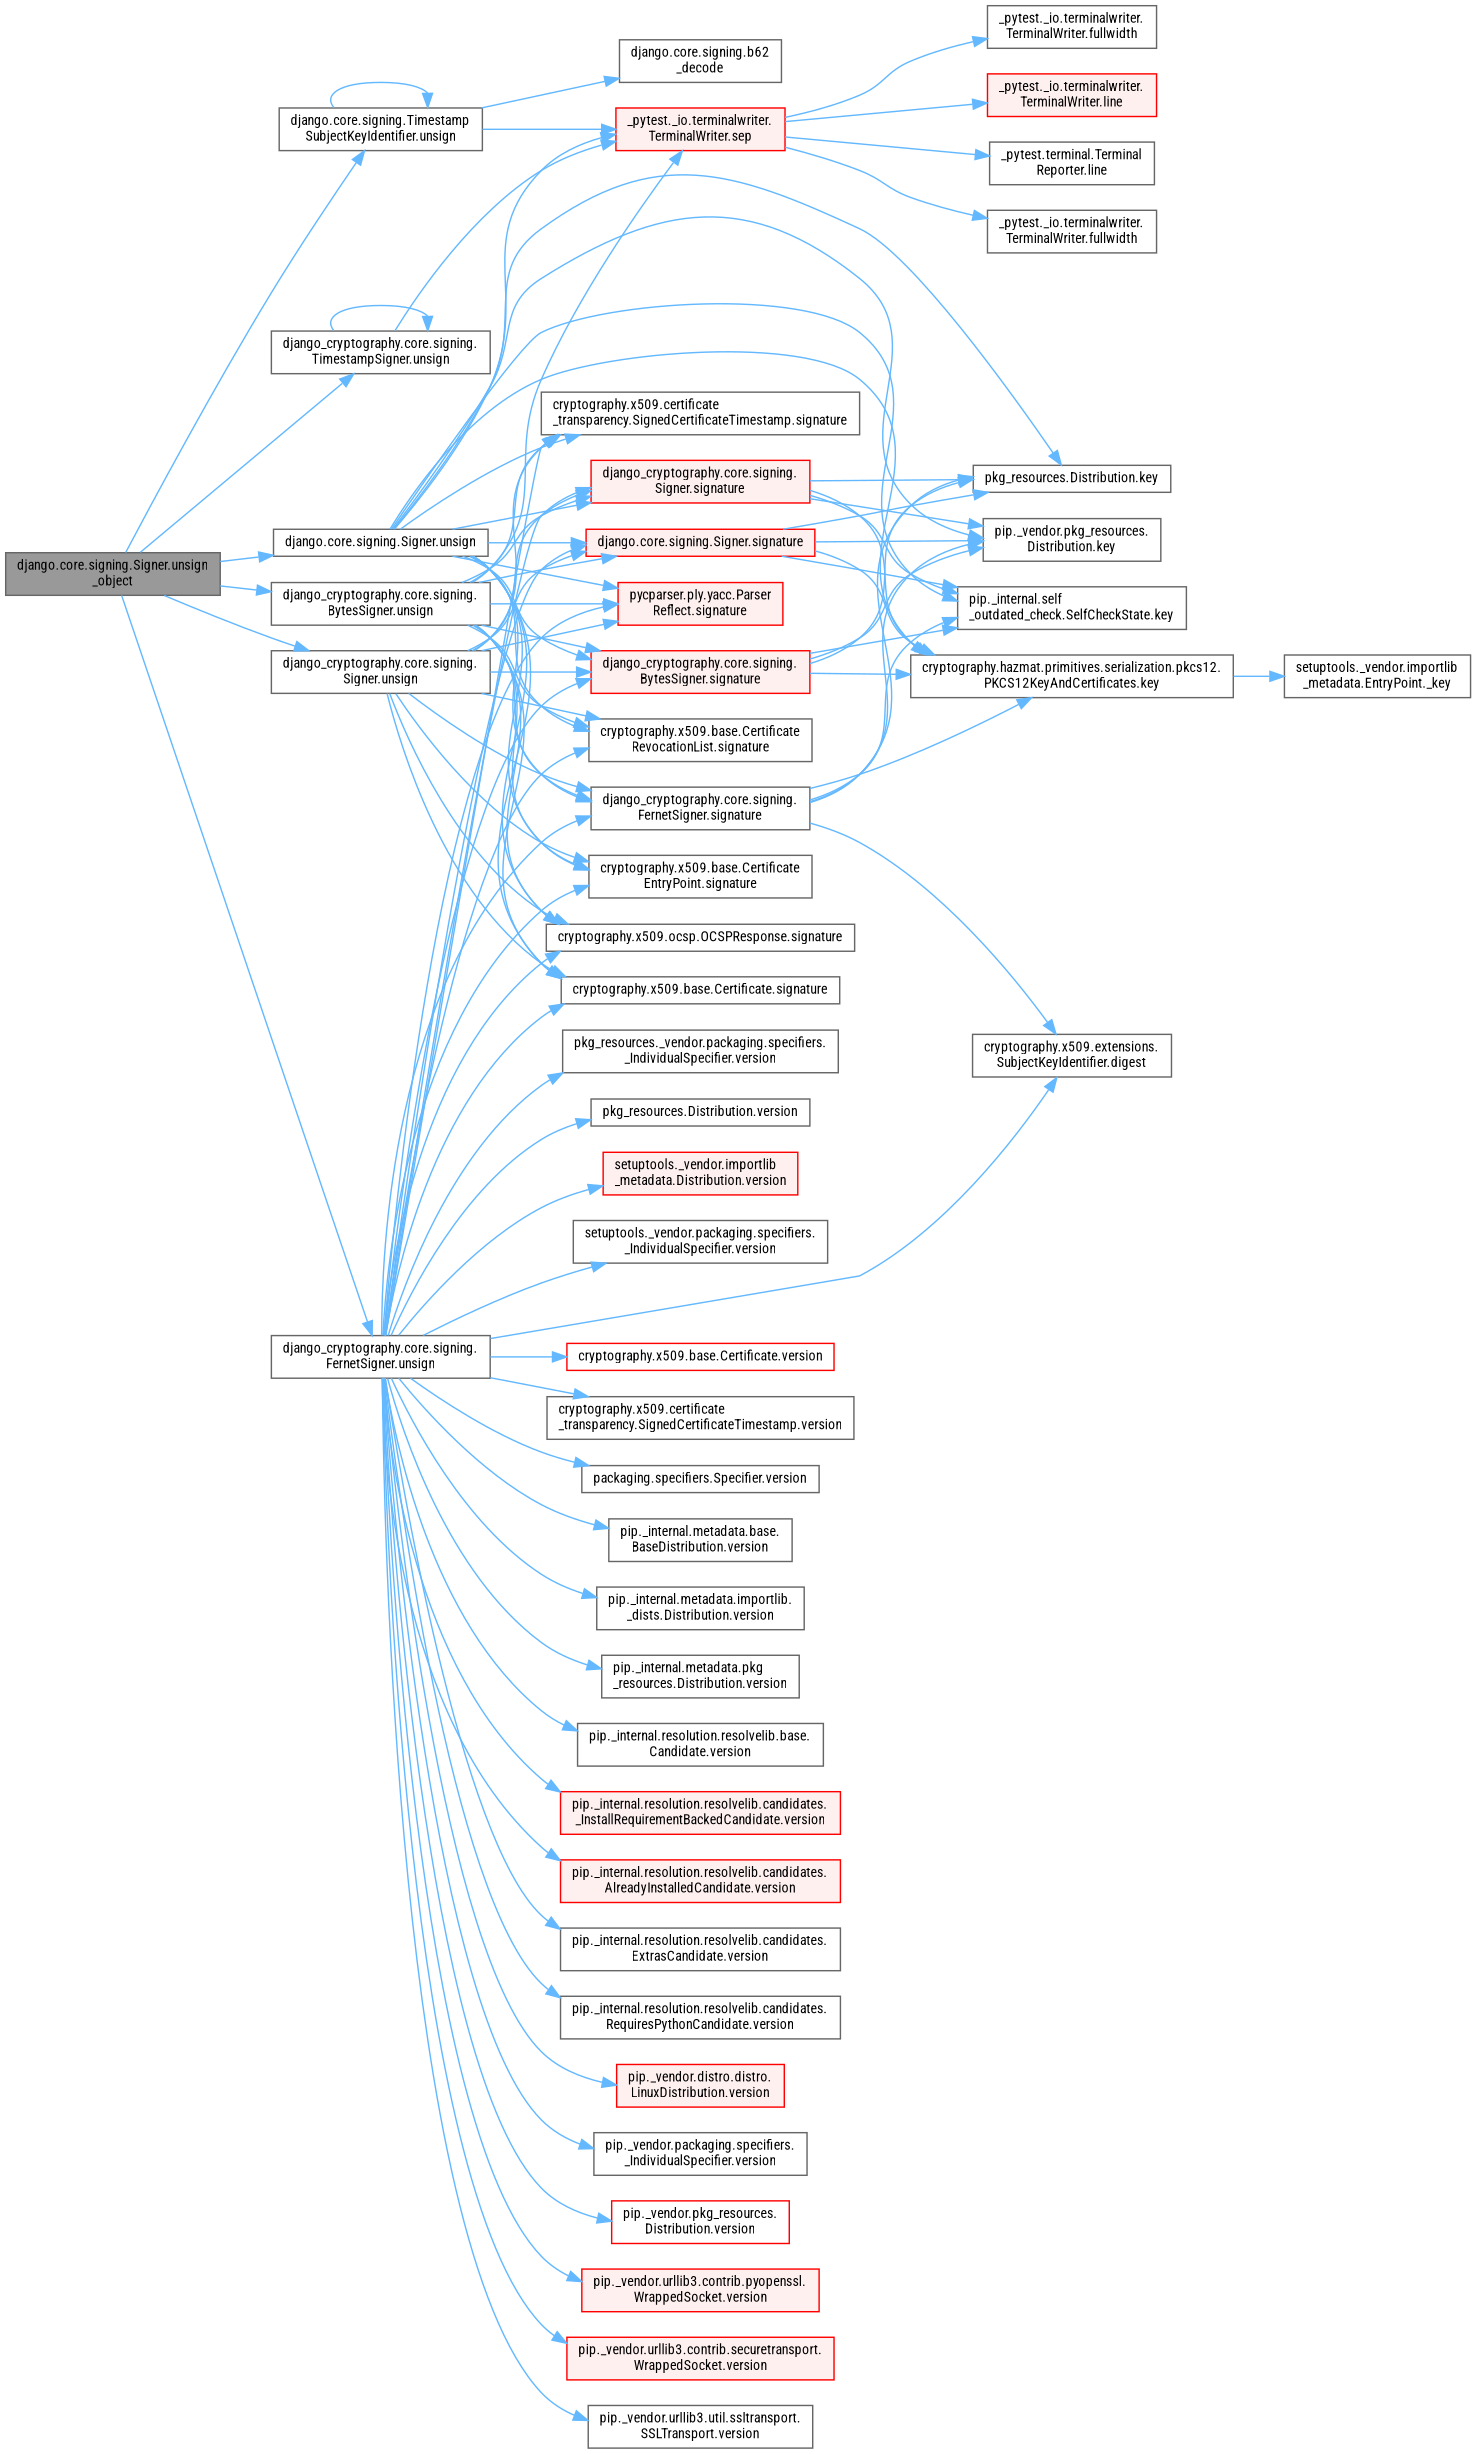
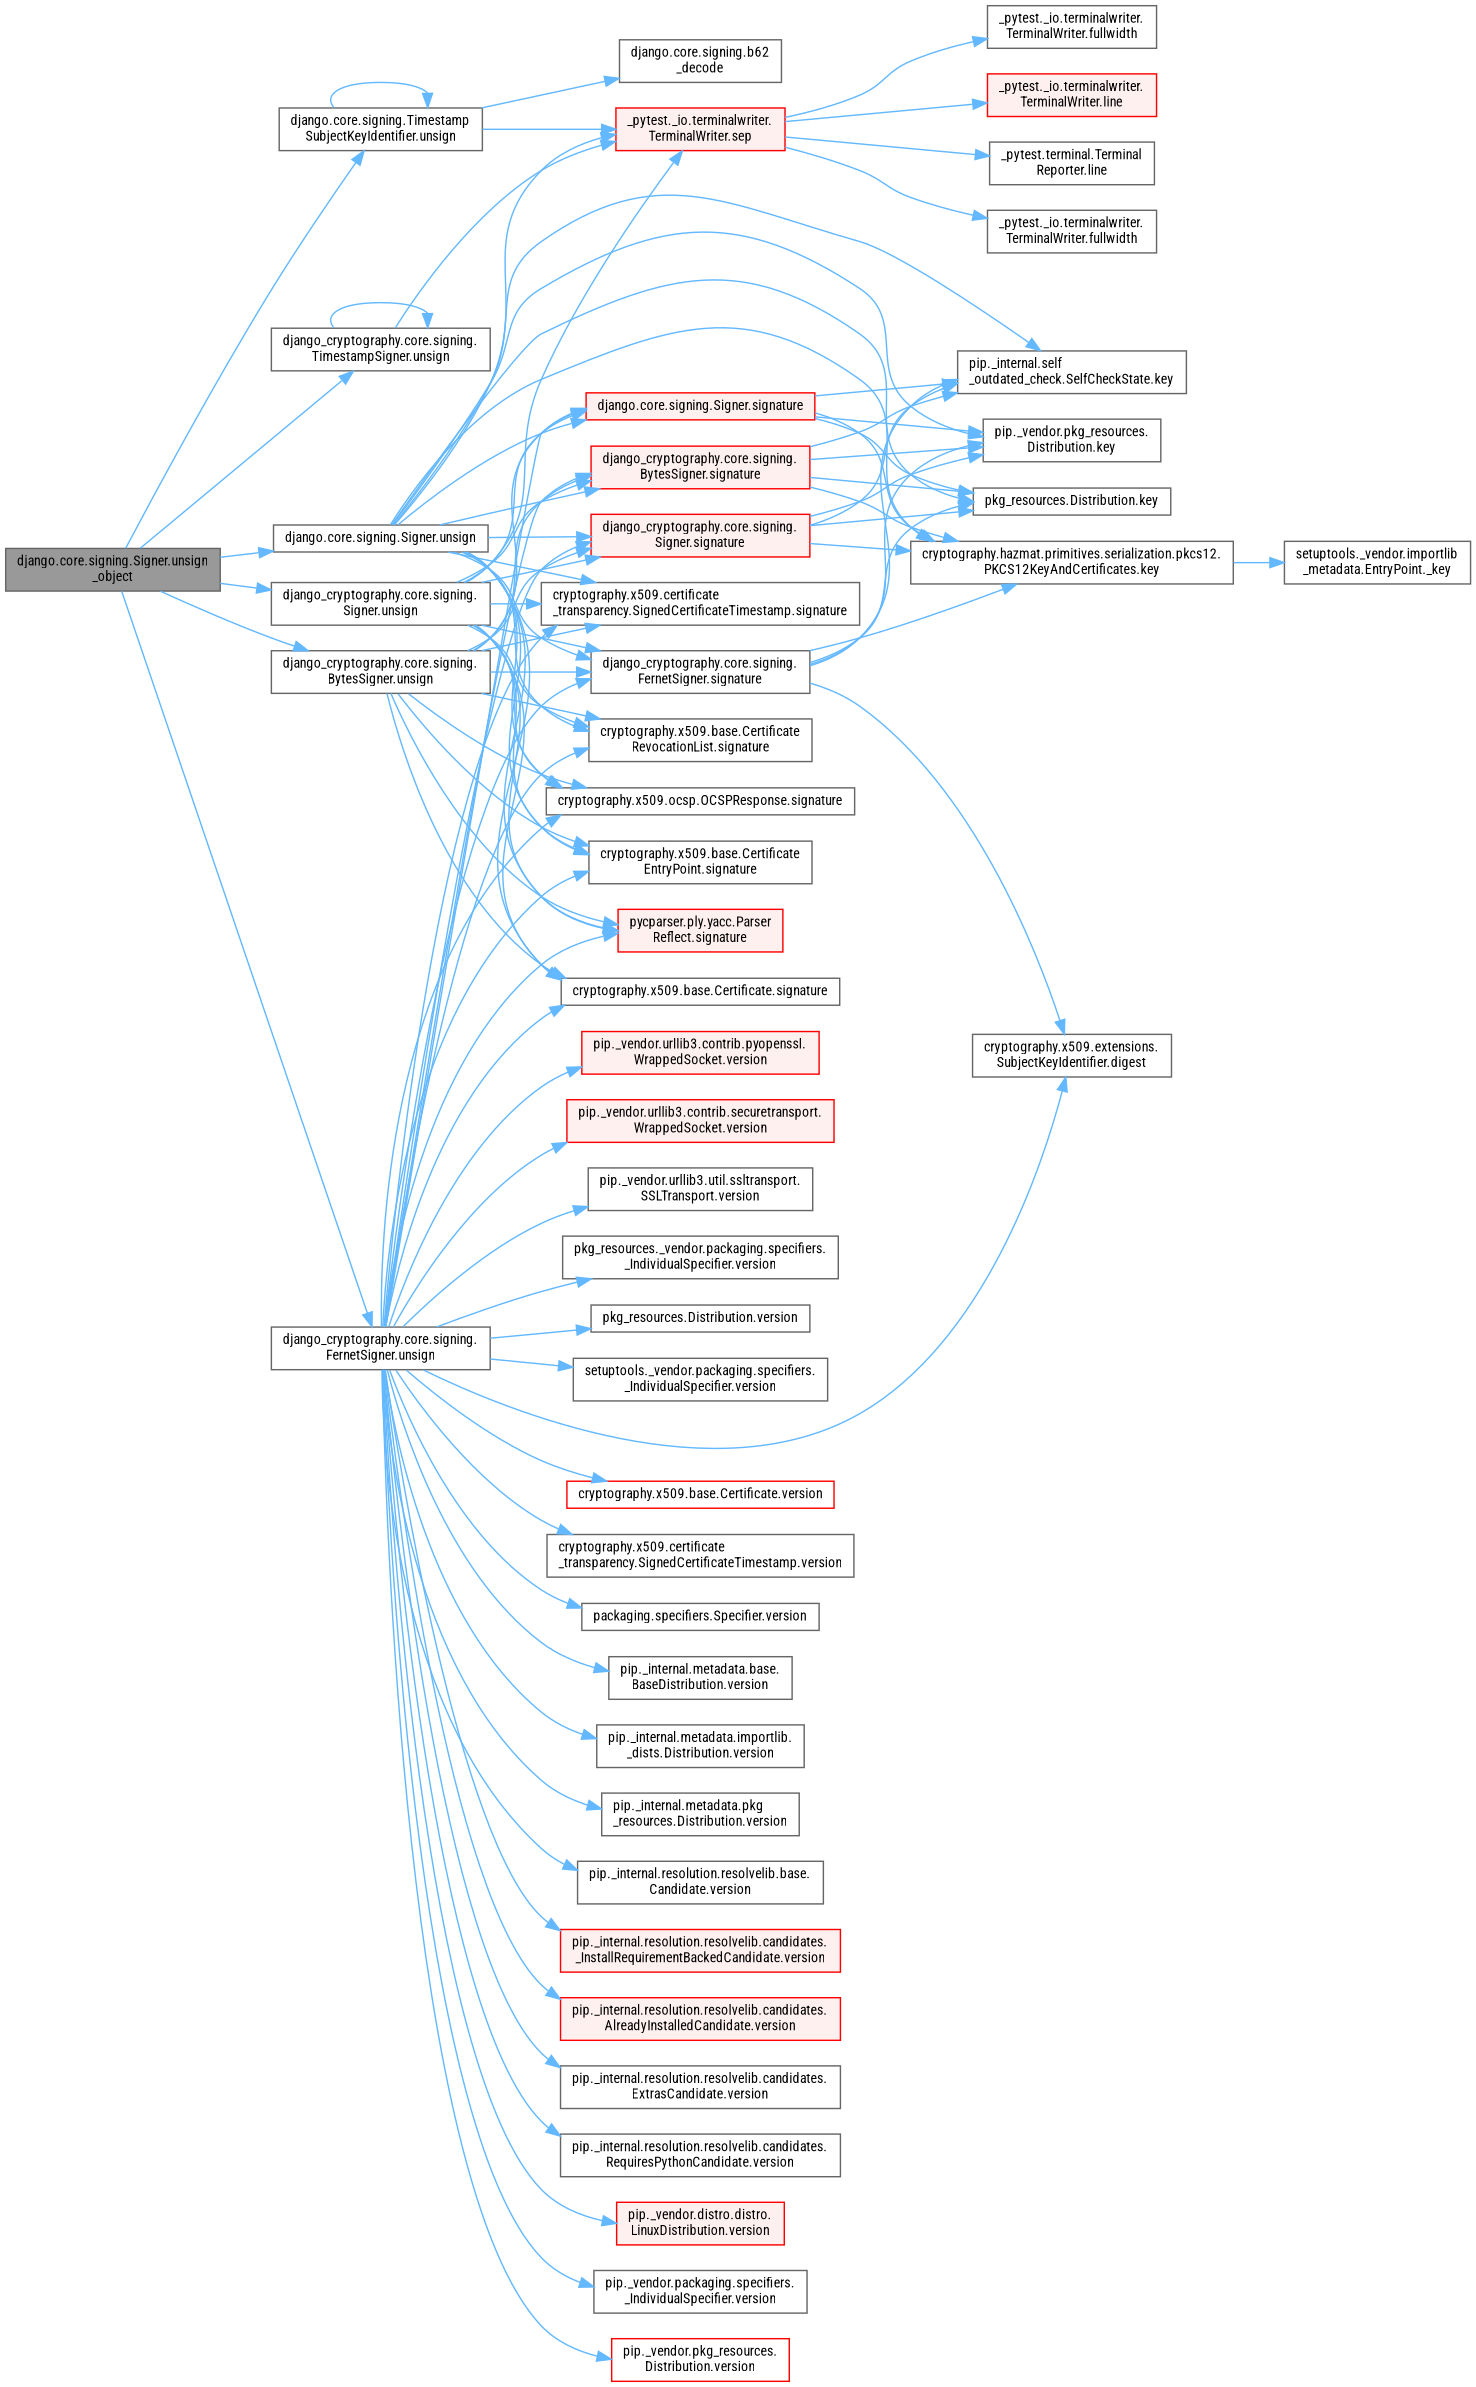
edge "django_cryptography.core.signing. BytesSigner.unsign" -> "_pytest._io.terminalwriter. TerminalWriter.sep": now "django_cryptography.core.signing. Signer.unsign" -> "_pytest._io.terminalwriter. TerminalWriter.sep"
node "setuptools._vendor.importlib _metadata.Distribution.version": removed
